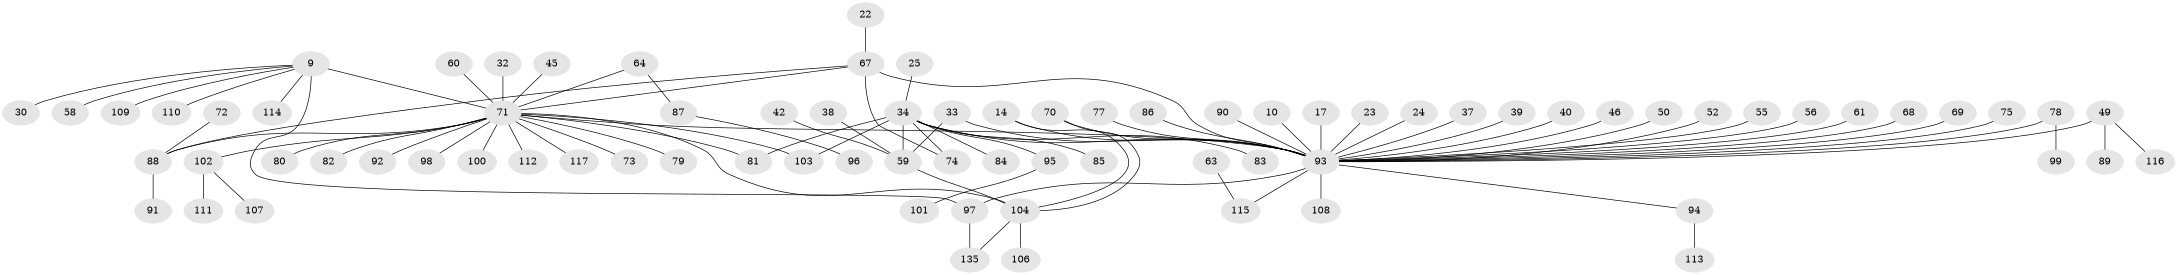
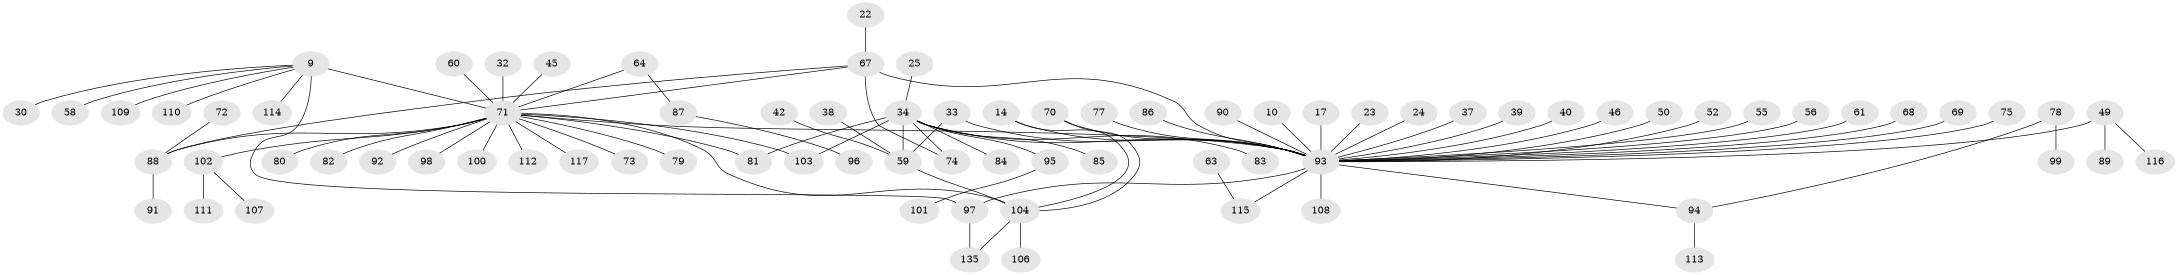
edge "78" -- "93": now "78" -- "94"
